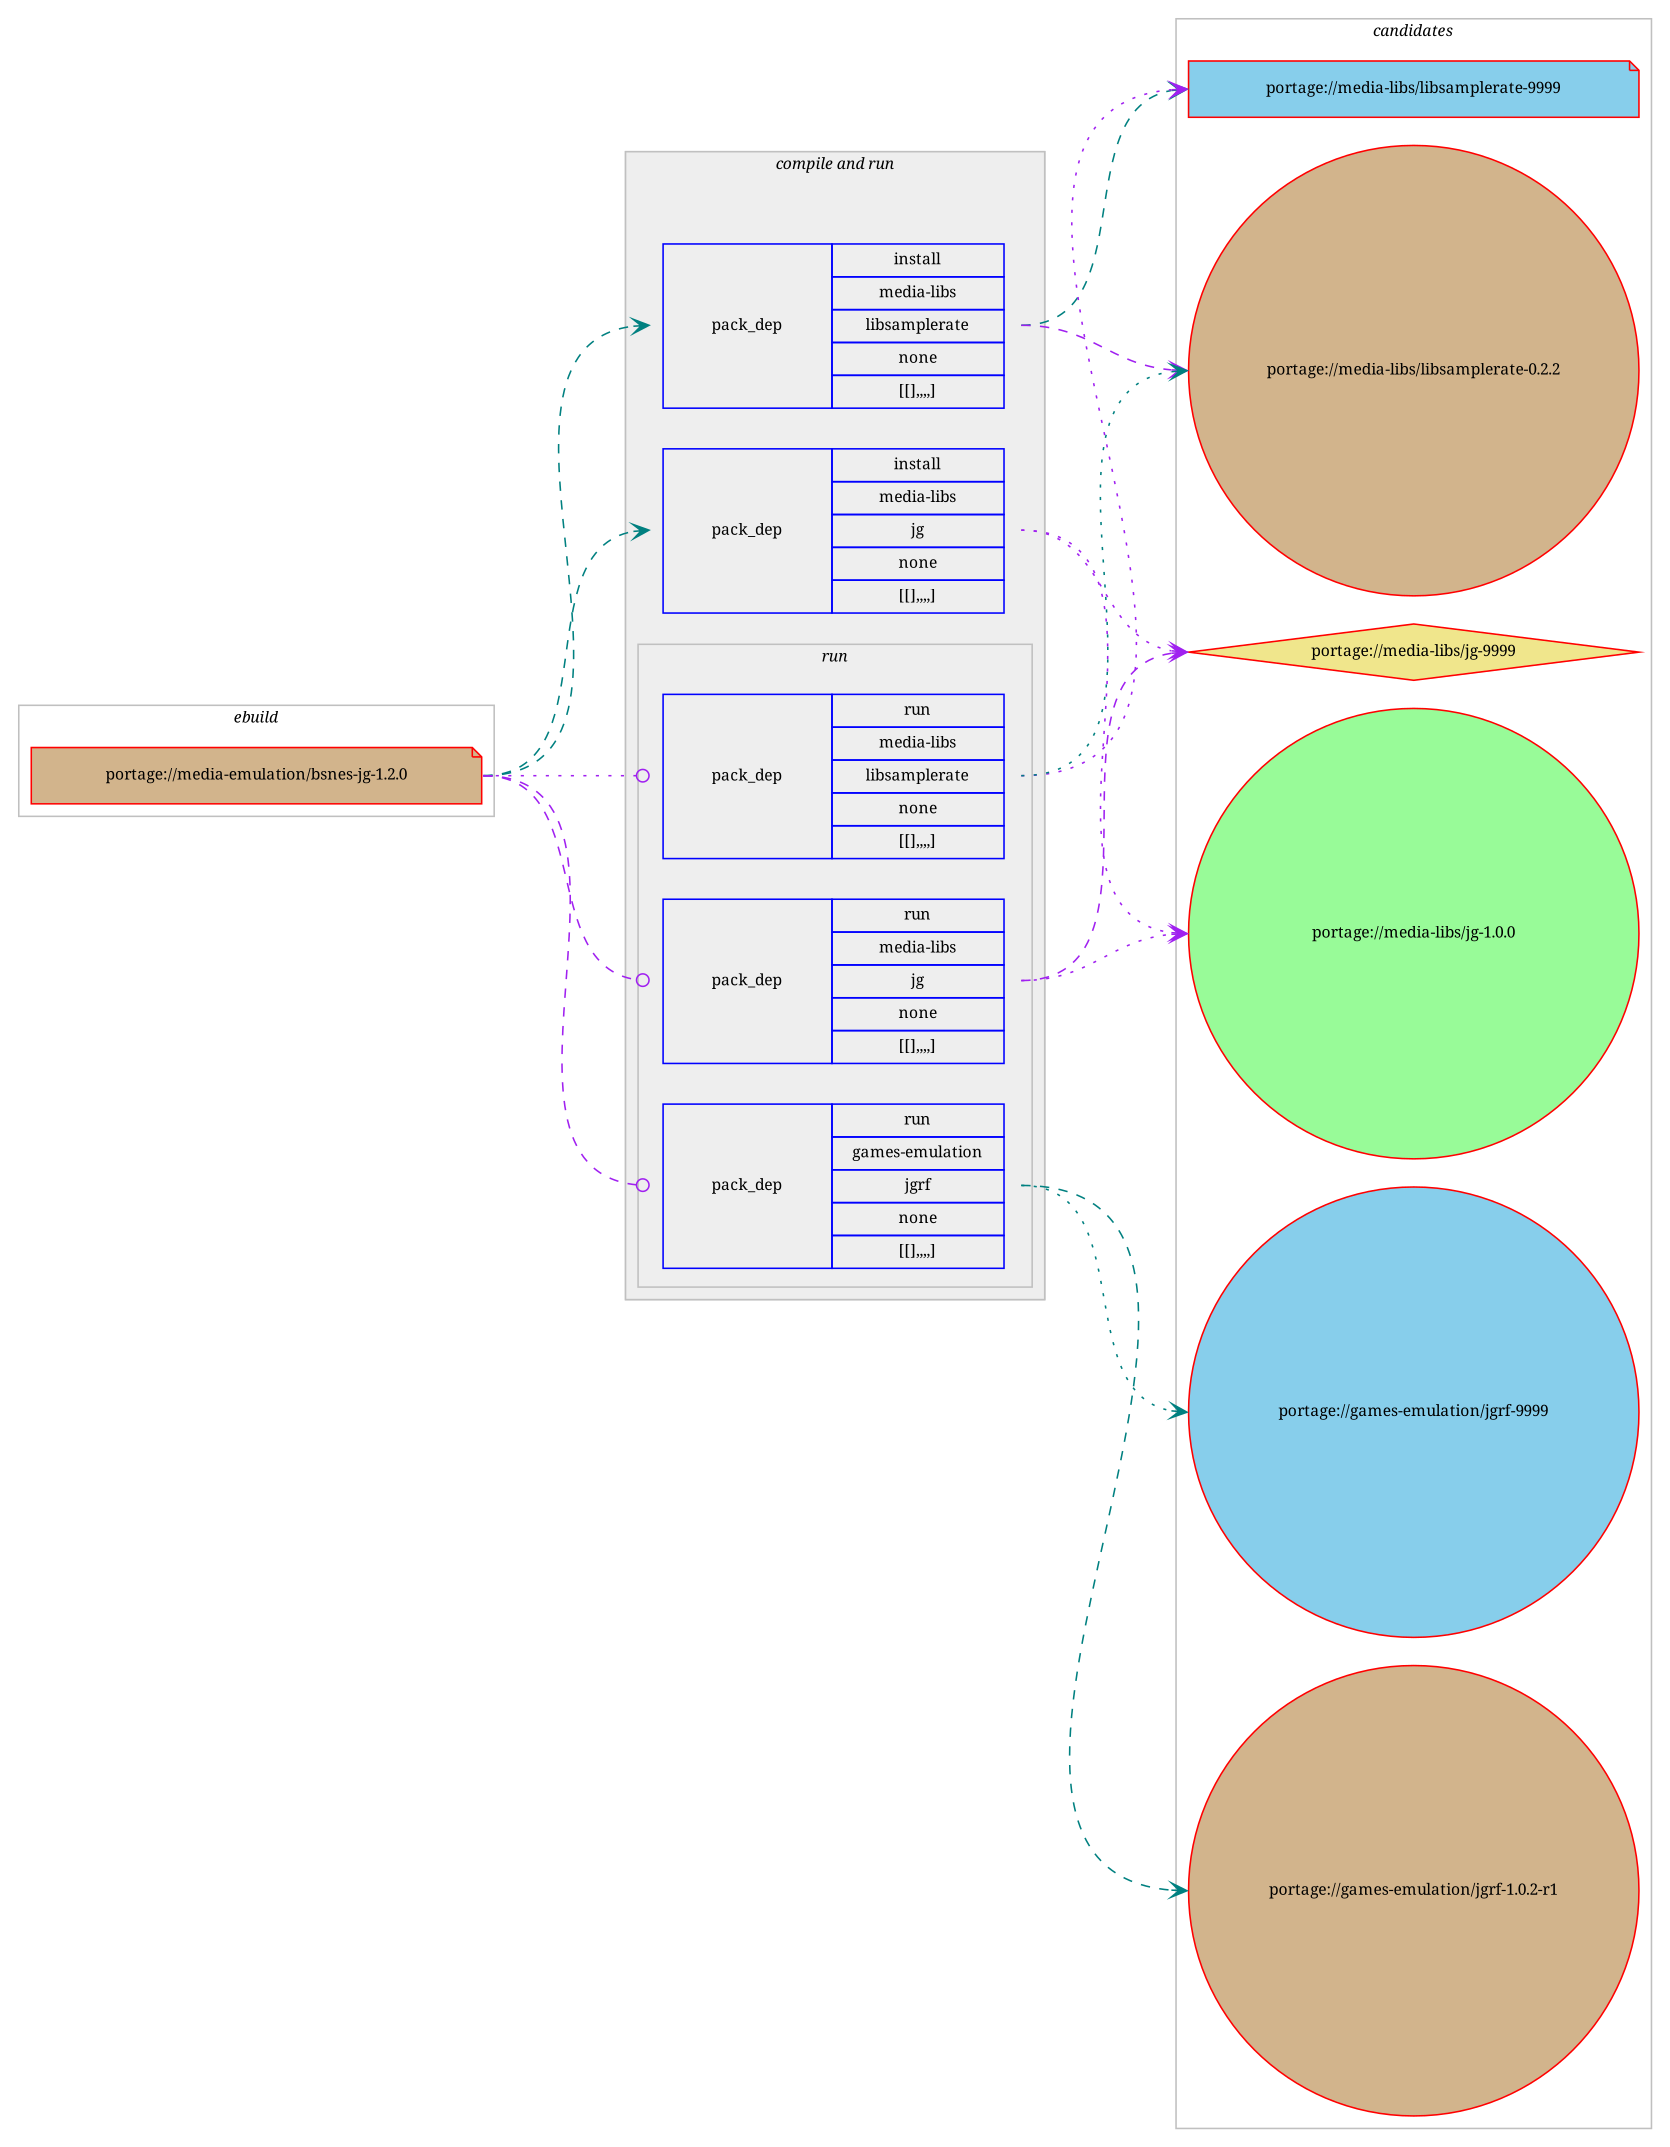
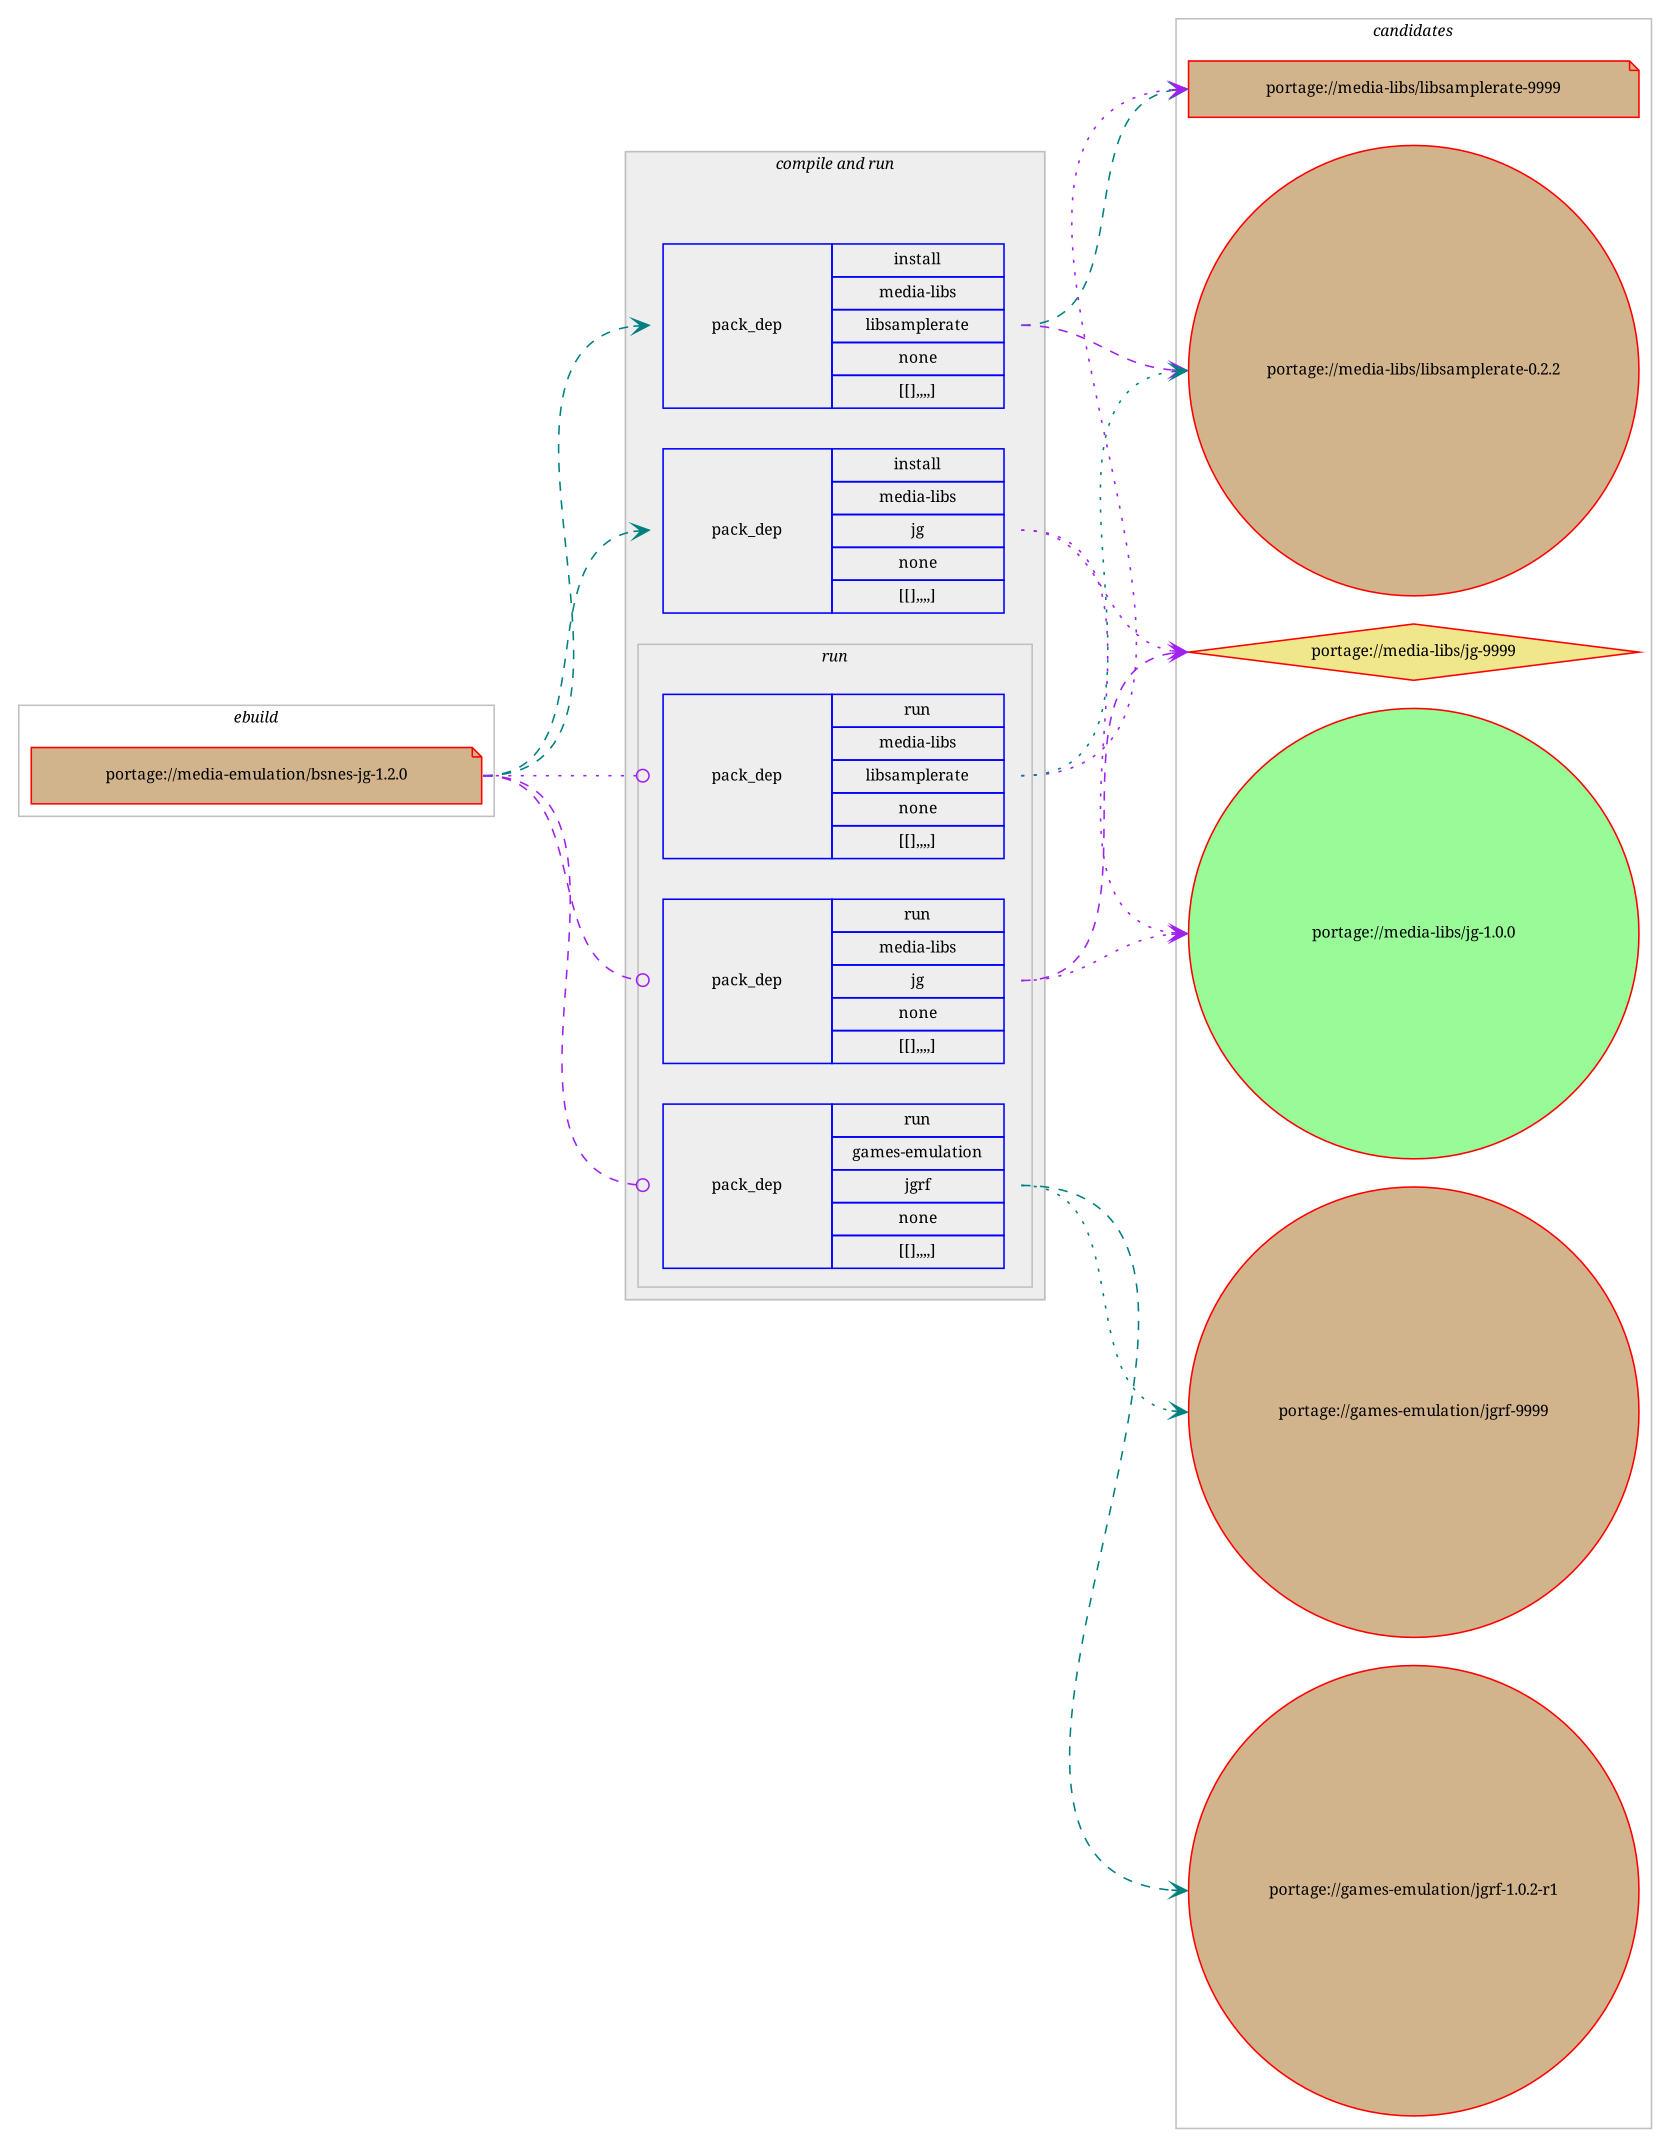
node "portage://media-libs/libsamplerate-9999": fillcolor skyblue -> tan
node "portage://games-emulation/jgrf-9999": fillcolor skyblue -> tan
